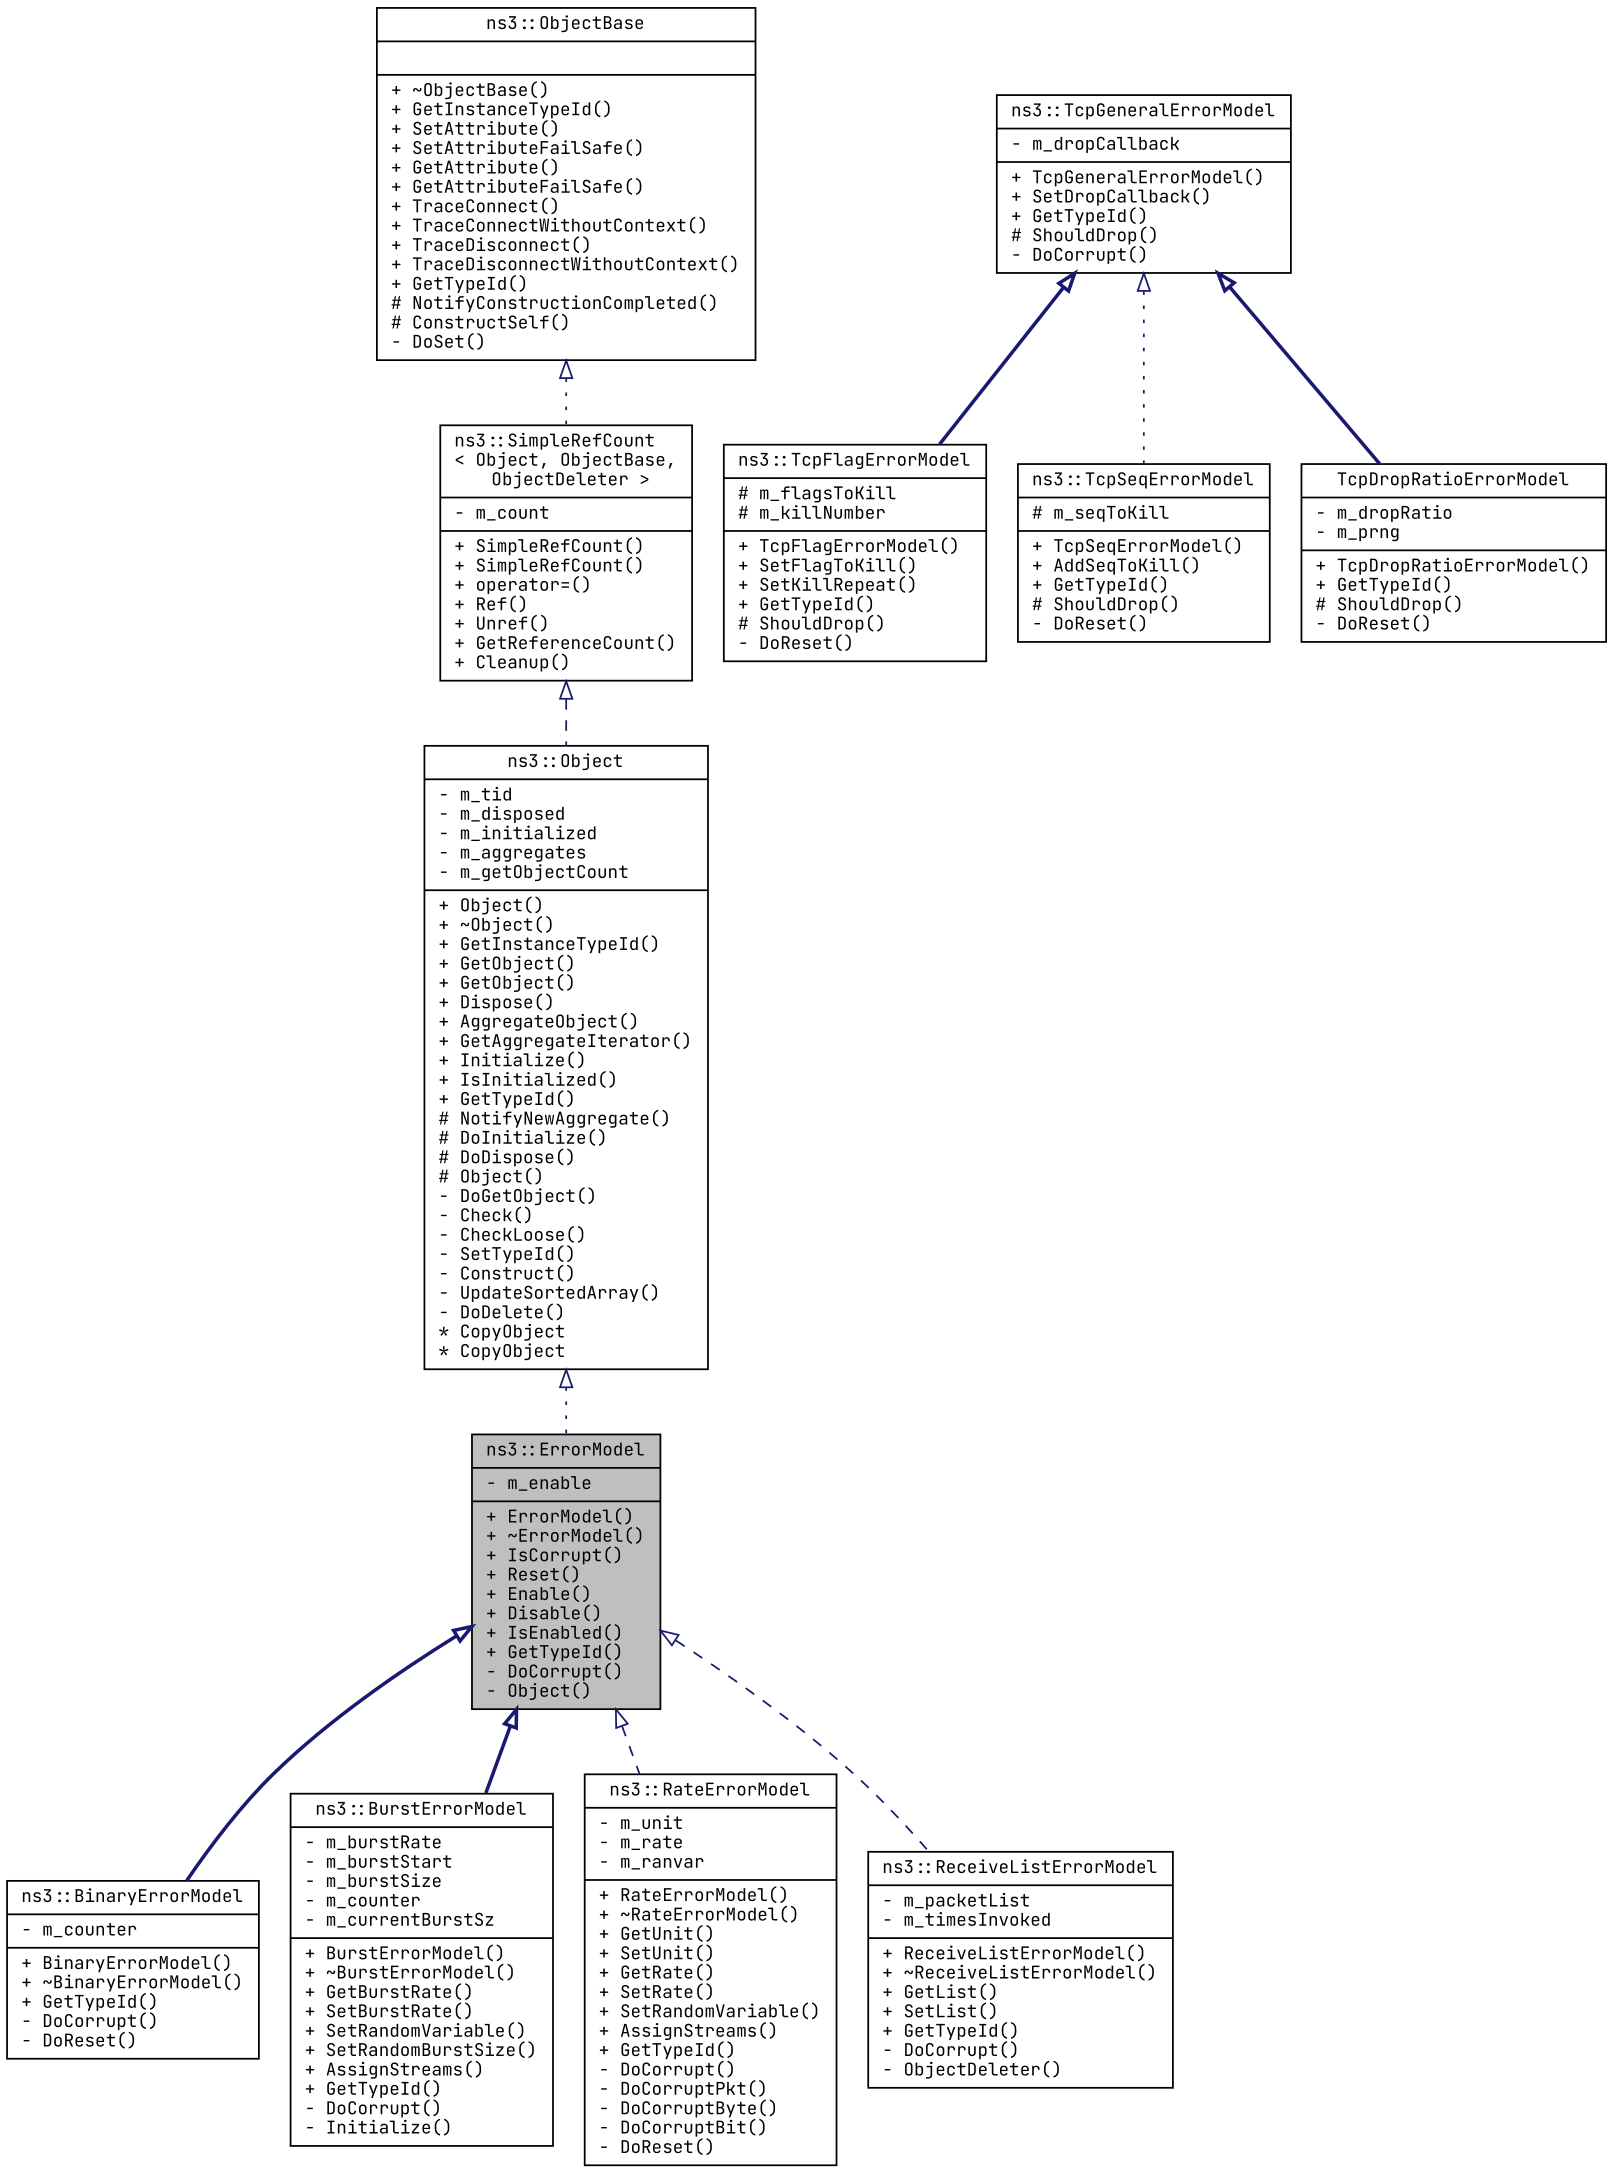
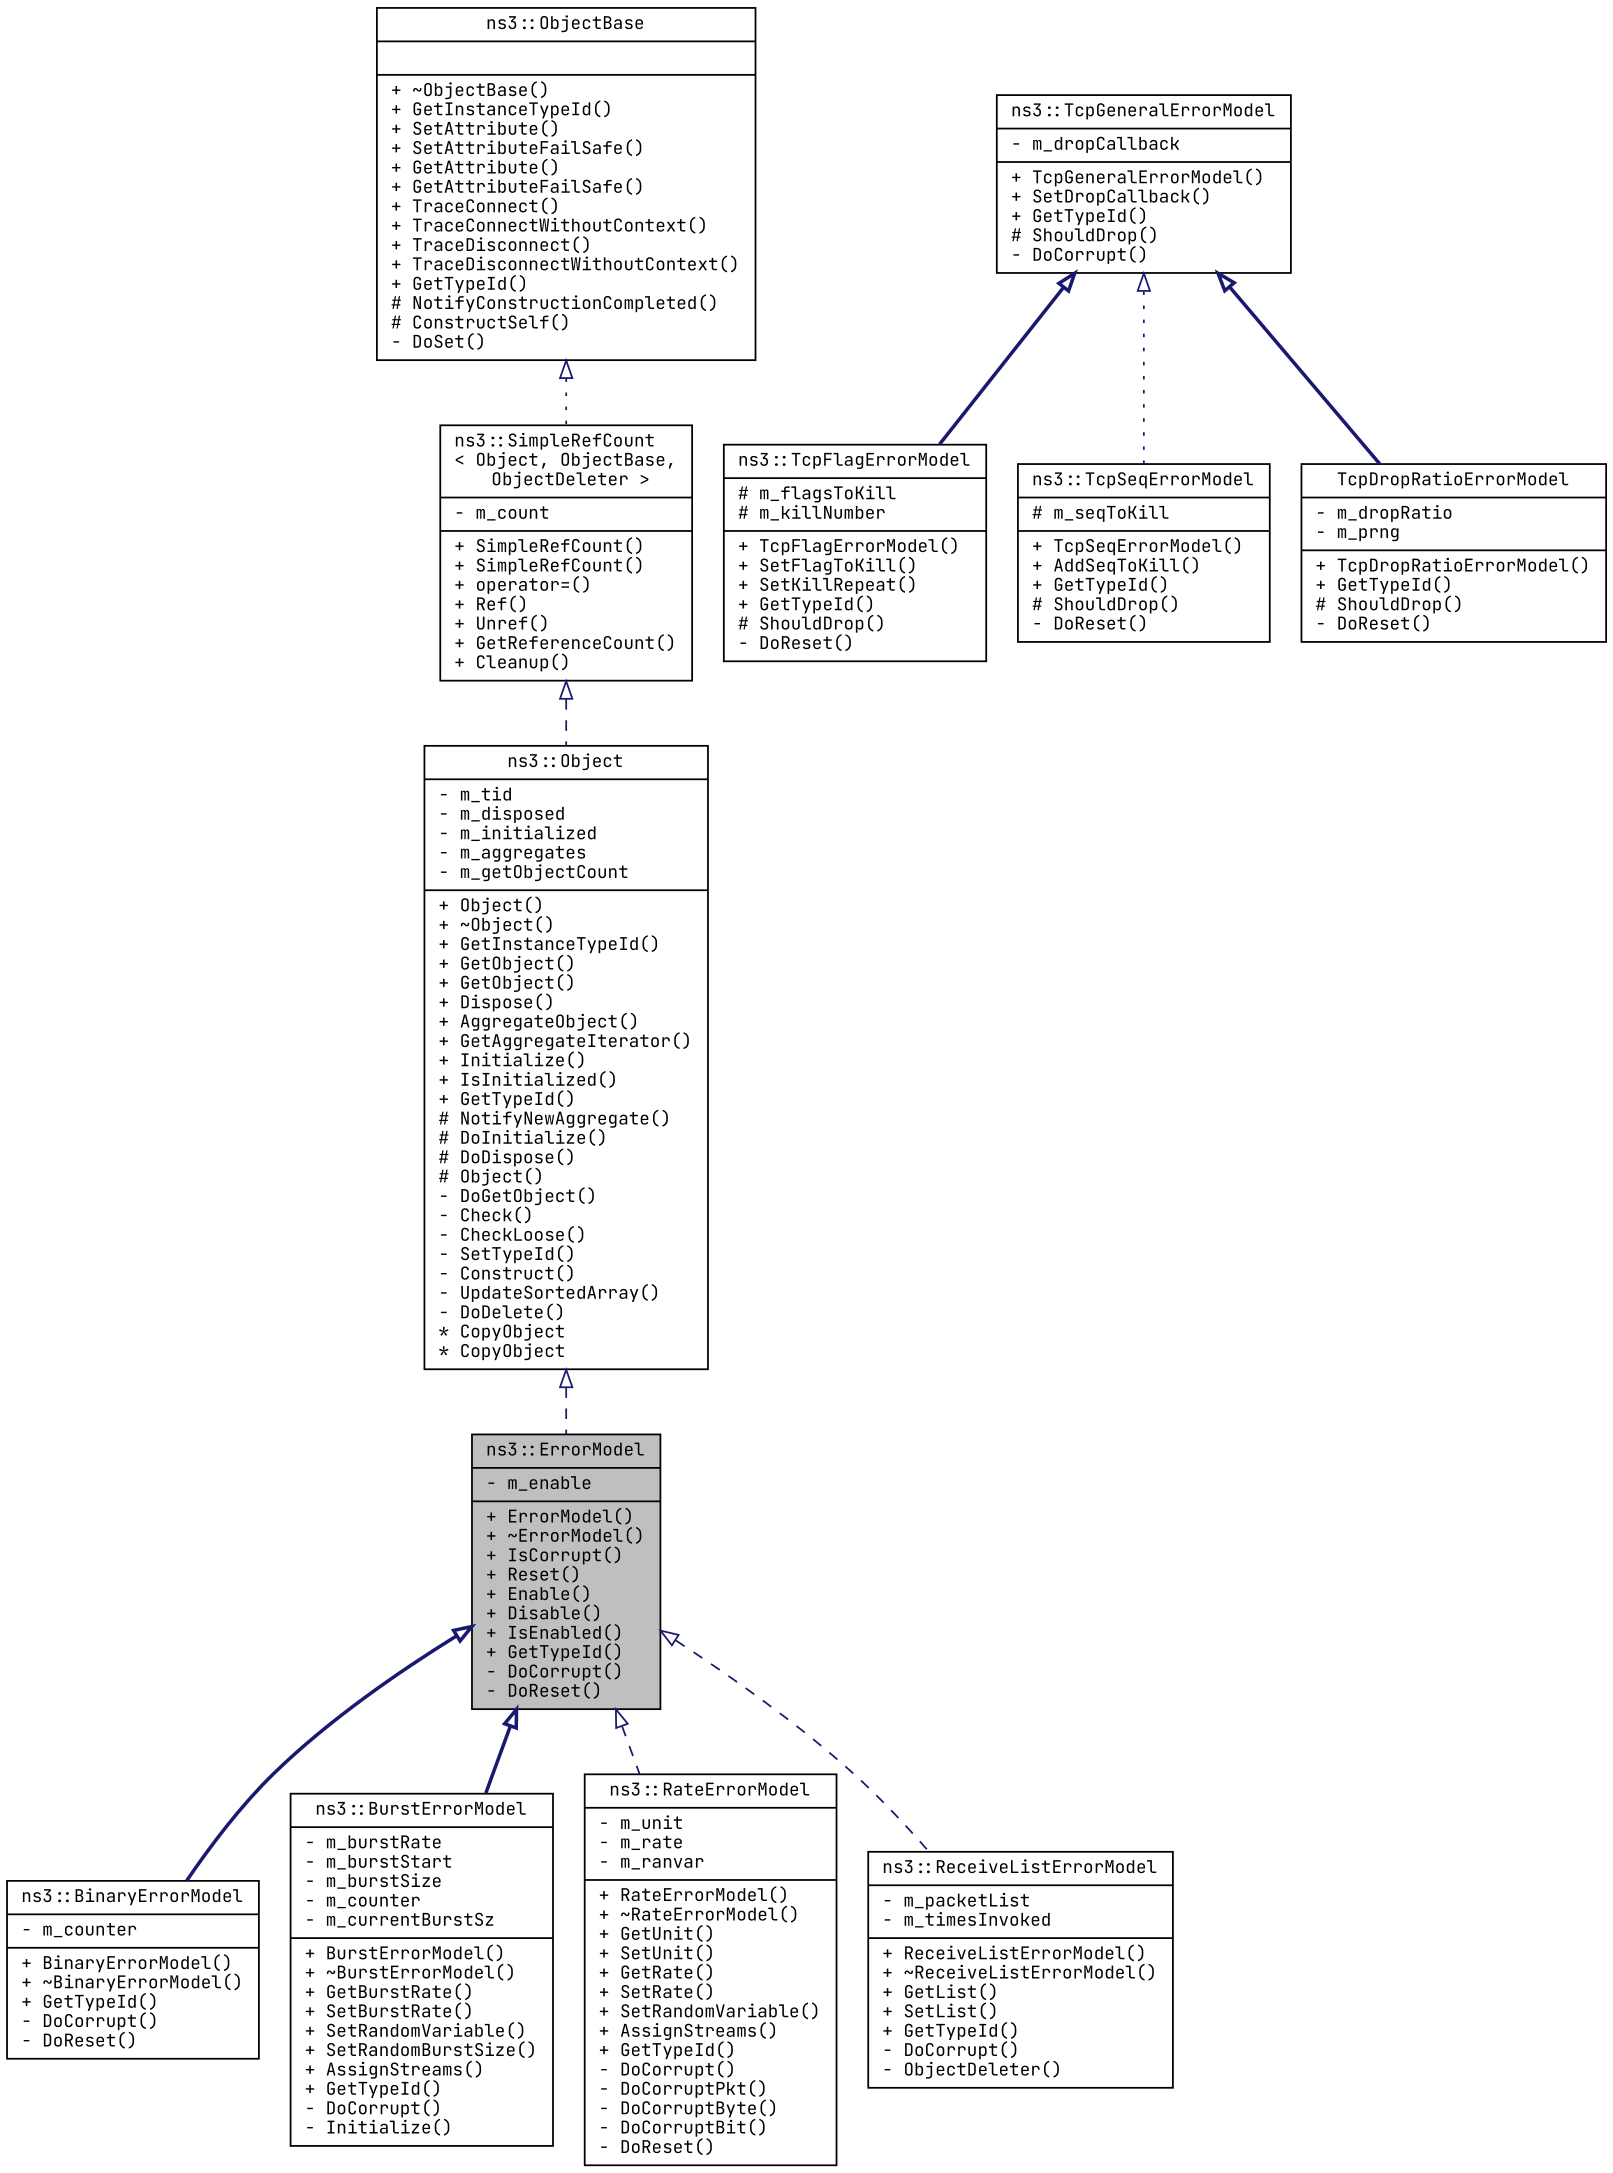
edge "ns3::ErrorModel" -> "ns3::Object": style dotted -> dashed
node "ns3::ErrorModel": text "- Object()" -> "- DoReset()"
